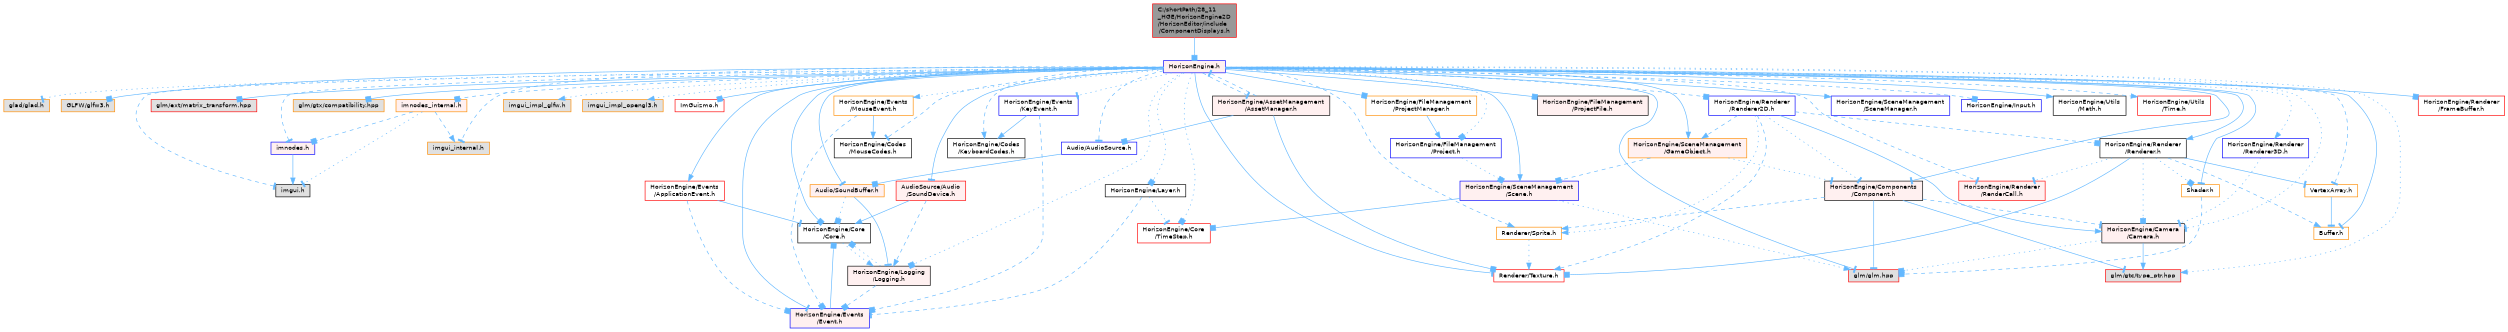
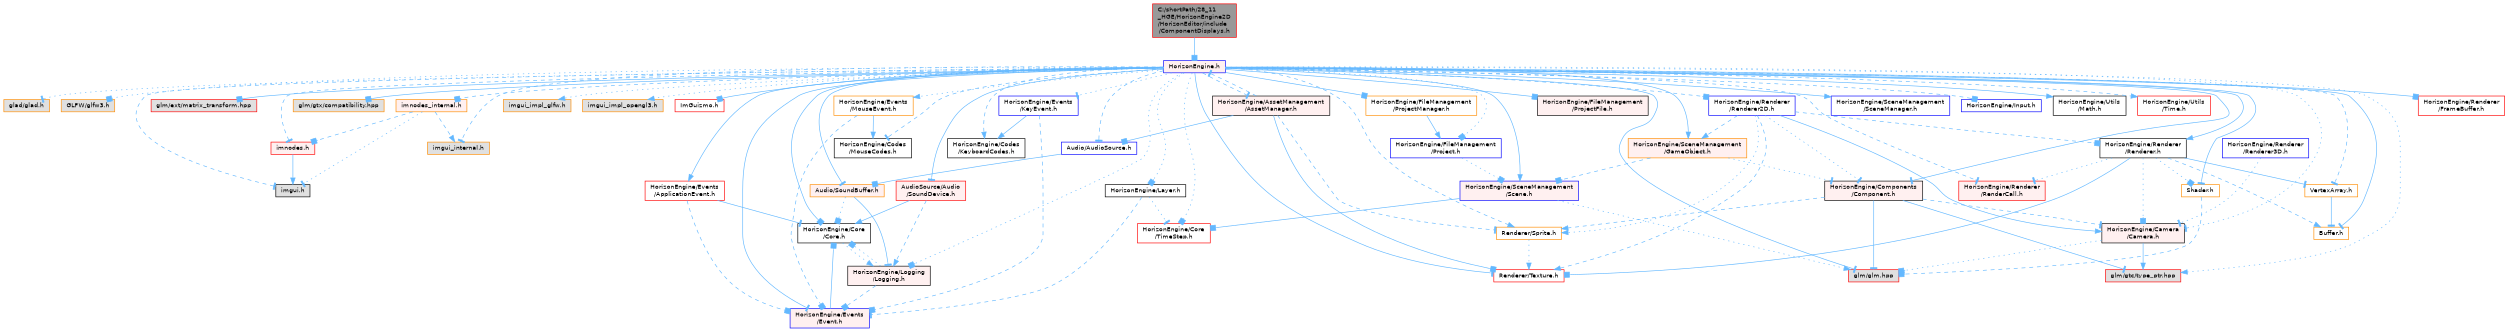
edge "HorizonEngine.h" -> "GLFW/glfw3.h": style solid -> dotted
edge "HorizonEngine.h" -> "HorizonEngine/Renderer /Renderer3D.h": removed
node "imnodes.h": color blue -> red
edge "HorizonEngine/AssetManagement /AssetManager.h" -> "Renderer/Sprite.h": added
